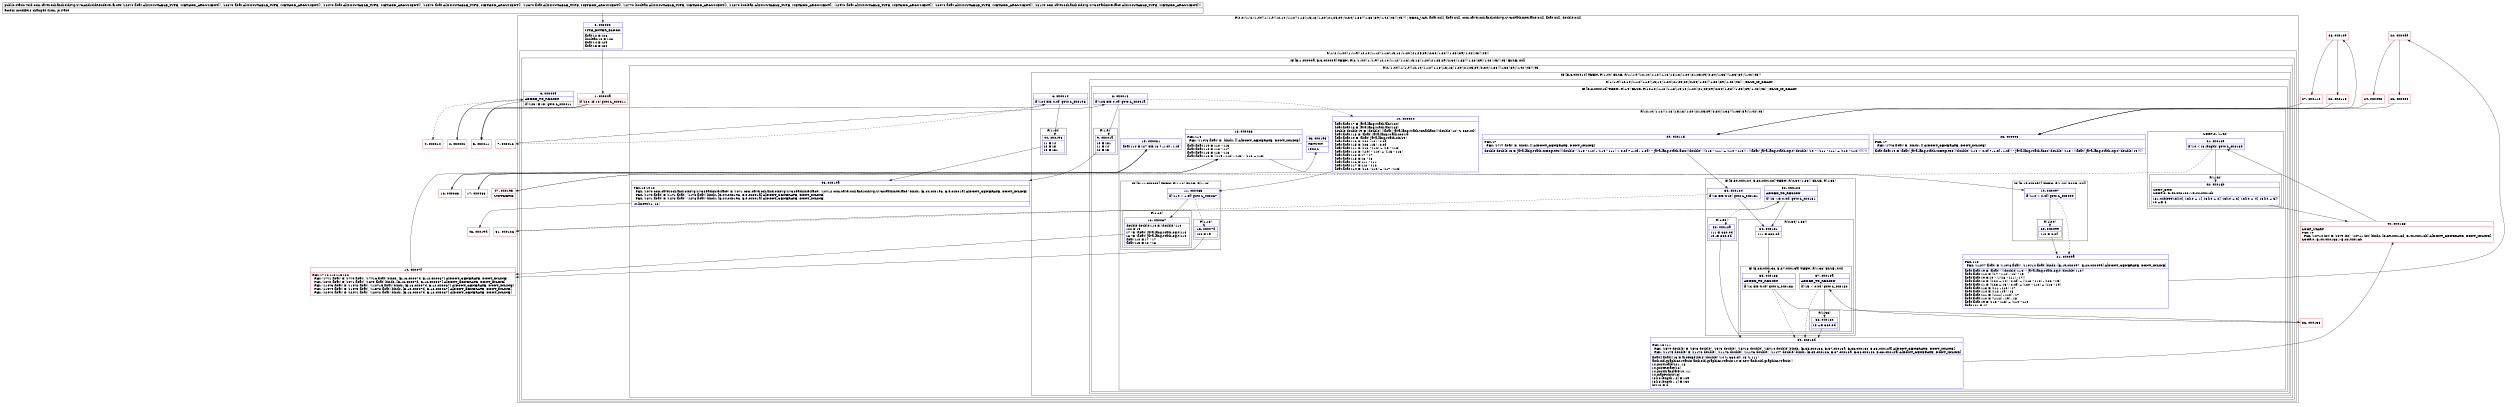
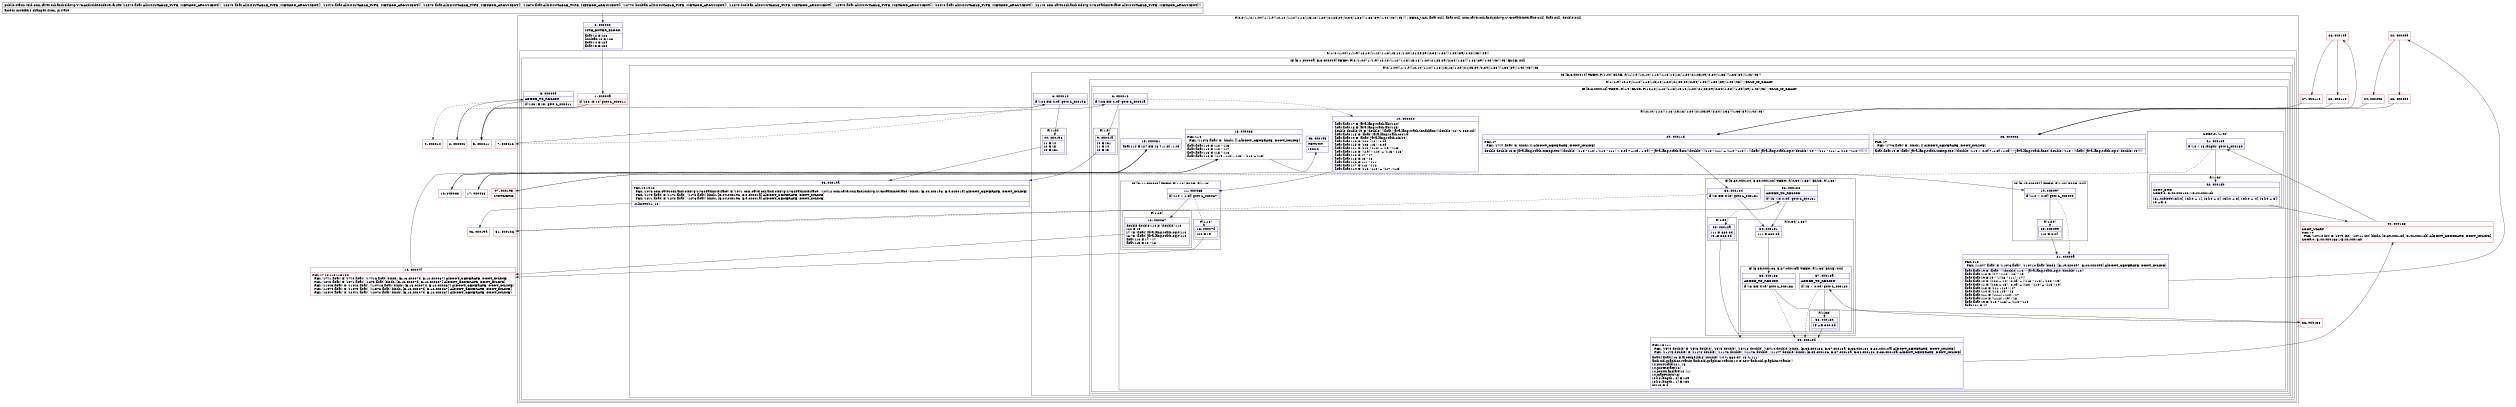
edge "1: 0x000a" -> "2: 0x000c": style solid -> dashed
